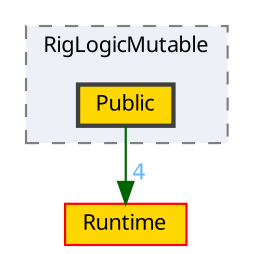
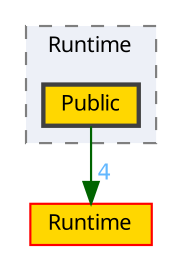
cluster "RigLogicMutable": label "RigLogicMutable" -> "Runtime"
